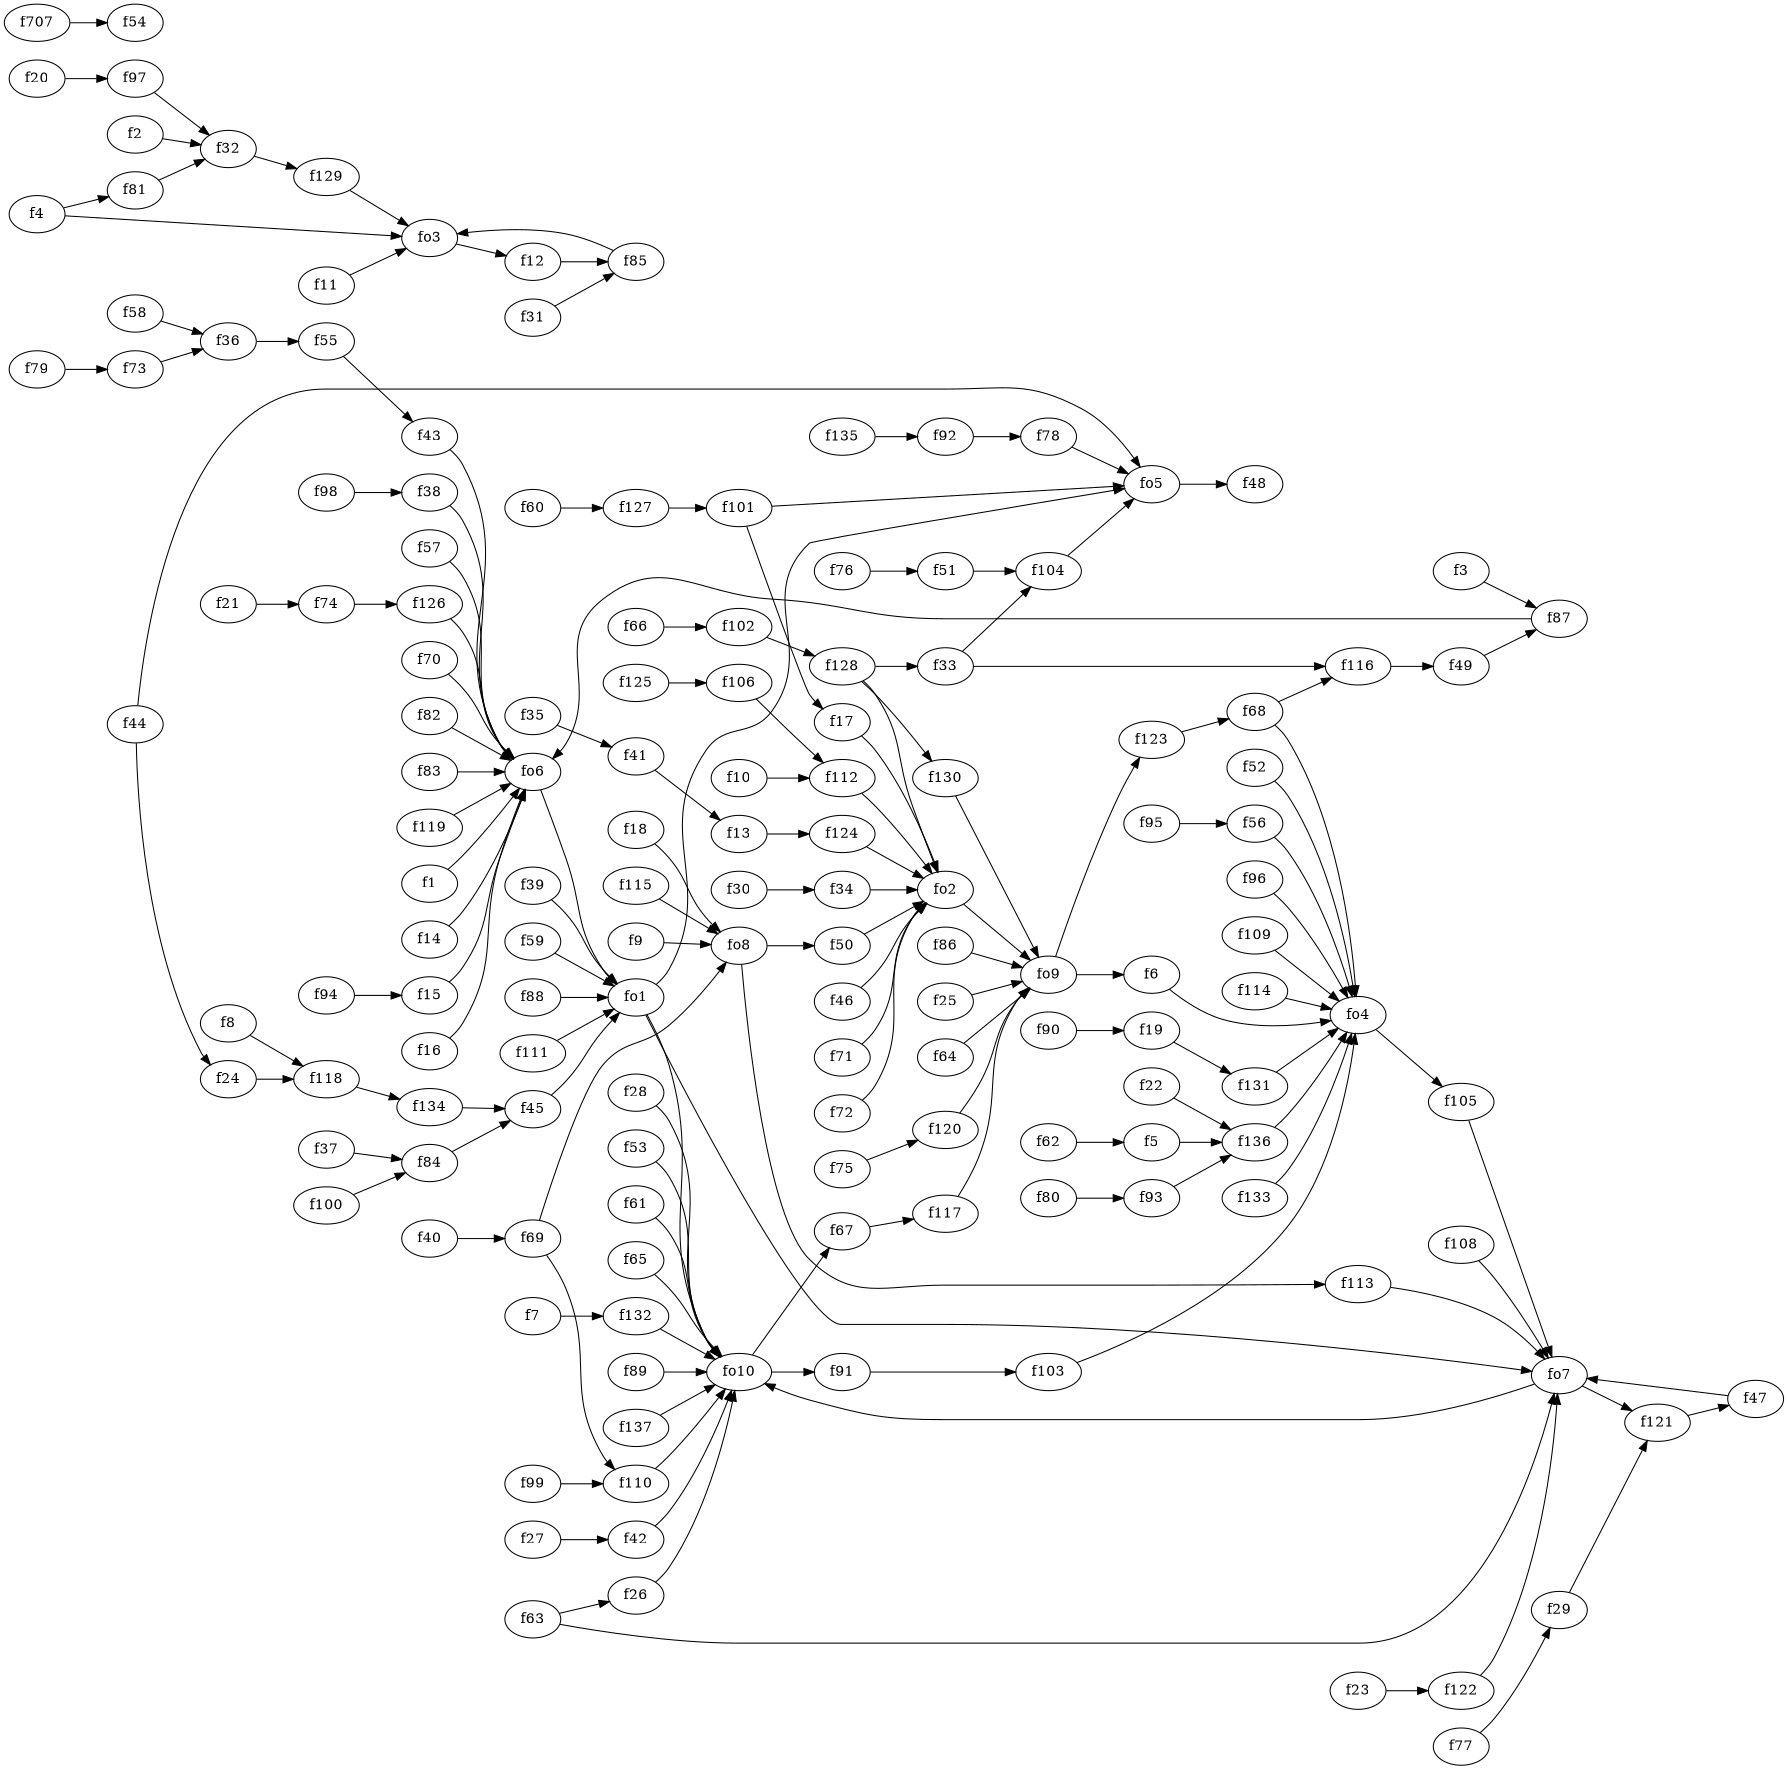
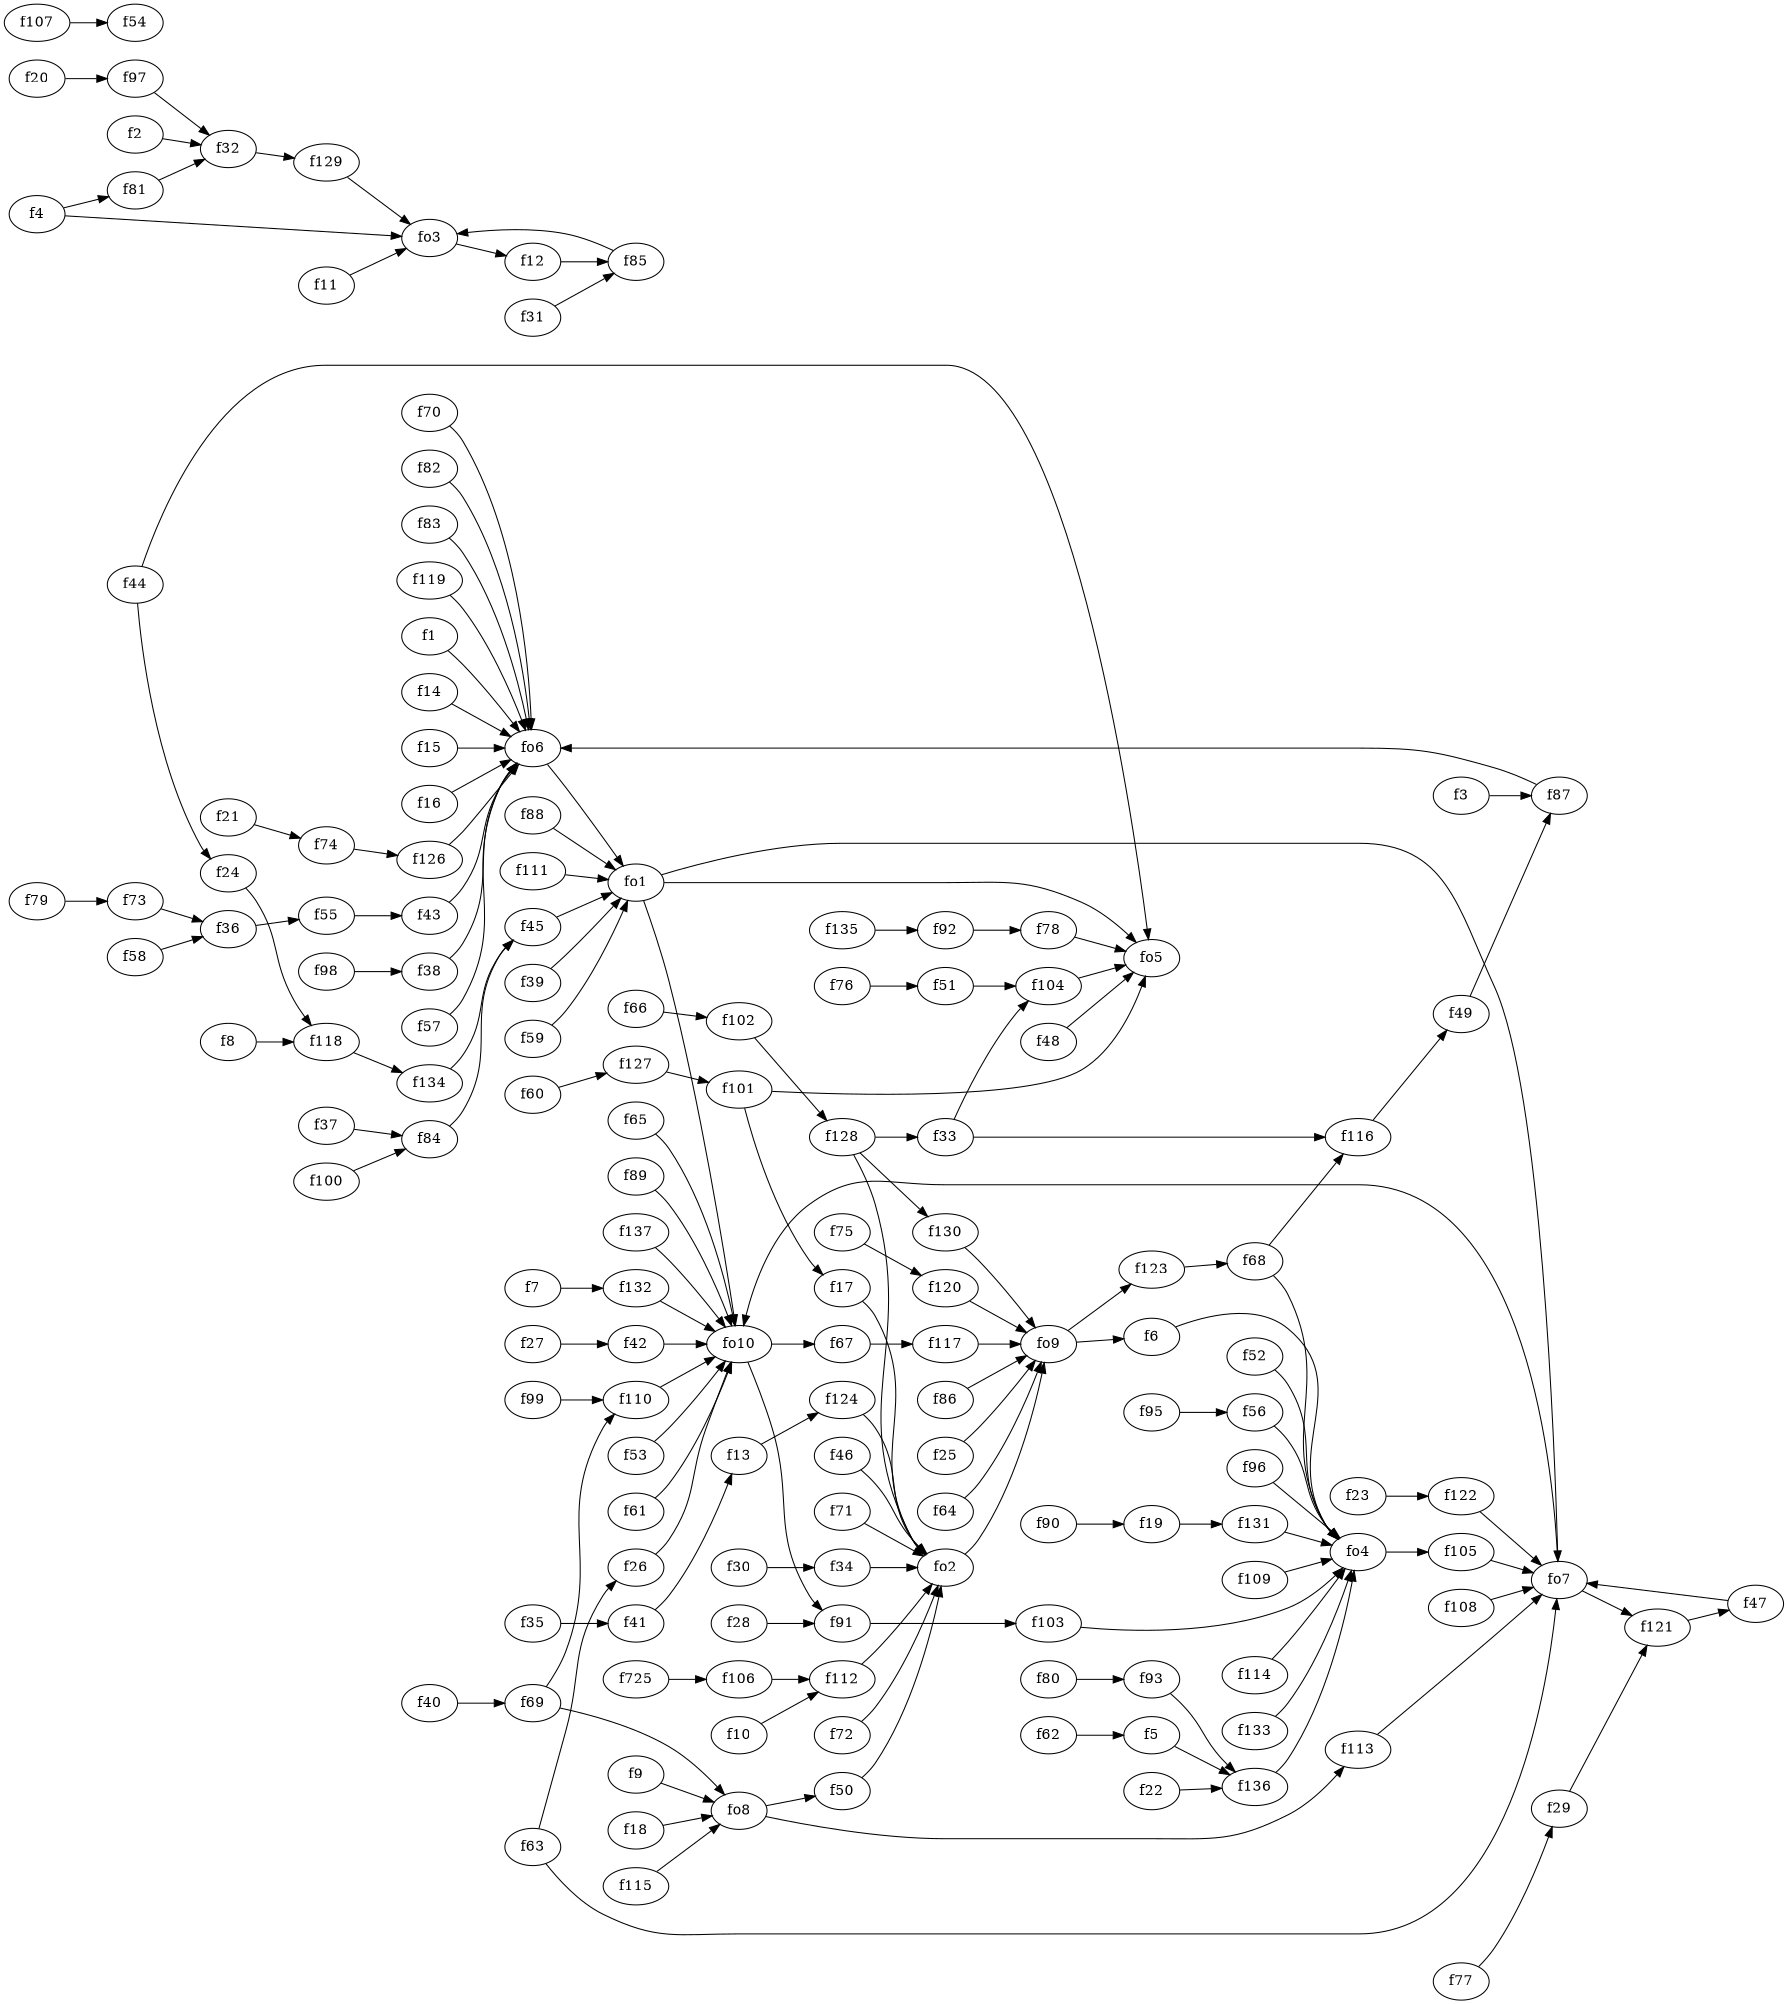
node "f707": label "f707" -> "f107"
edge "fo5" -> "f48": reversed
node "f125": label "f125" -> "f725"
node "f94": removed
edge "f28" -> "fo10": now "f28" -> "f91"
